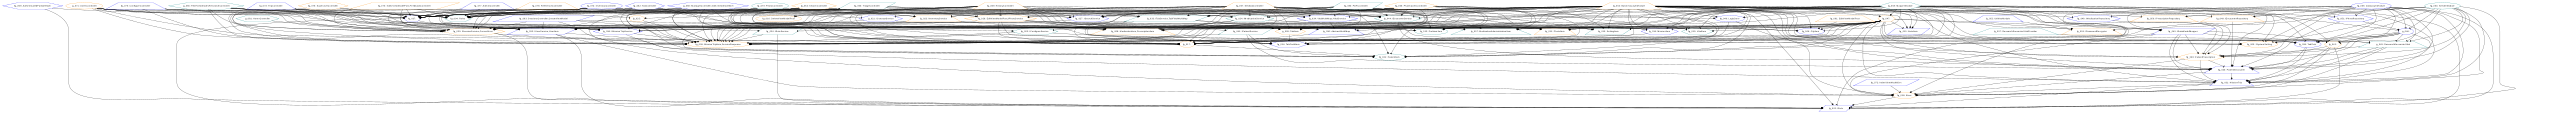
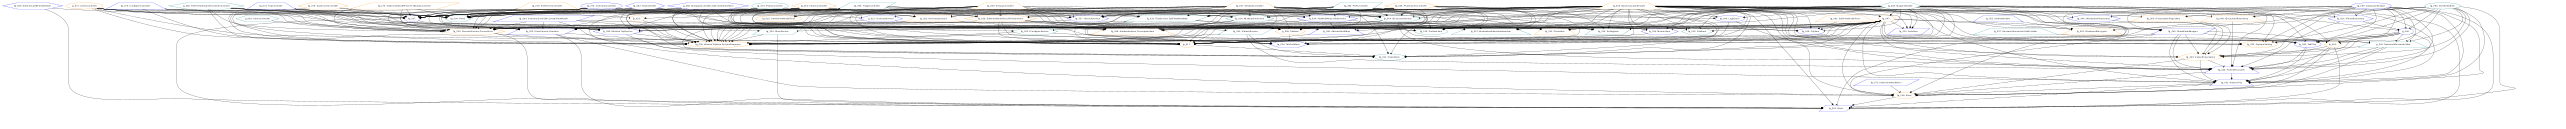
node "fg_077: AdminController": removed
edge "fg_029: EditViewModelPost,IPhotoService" -> "fg_011: PhotoItem": now "fg_029: EditViewModelPost,IPhotoService" -> "fg_028: TabItem"
